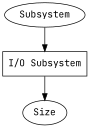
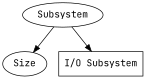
edge "I/O Subsystem" -> "Size": now "Subsystem" -> "Size"
